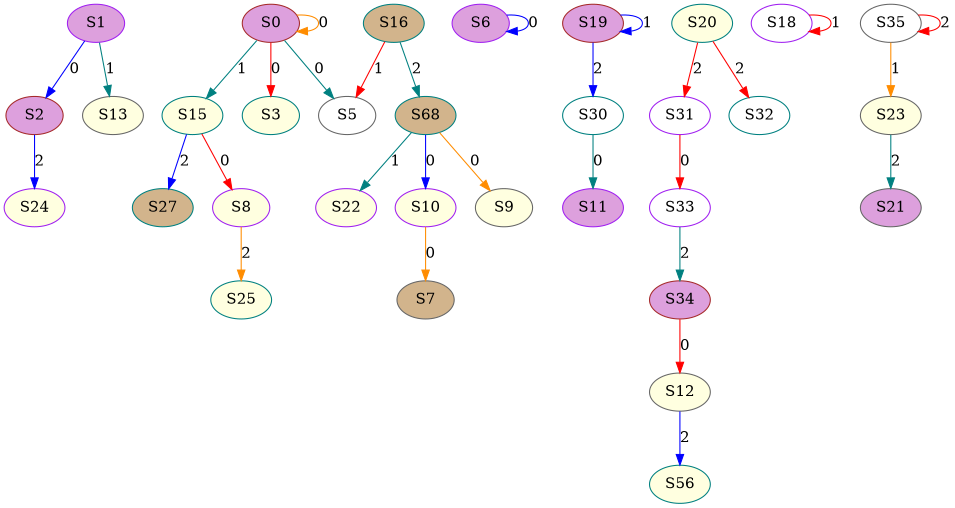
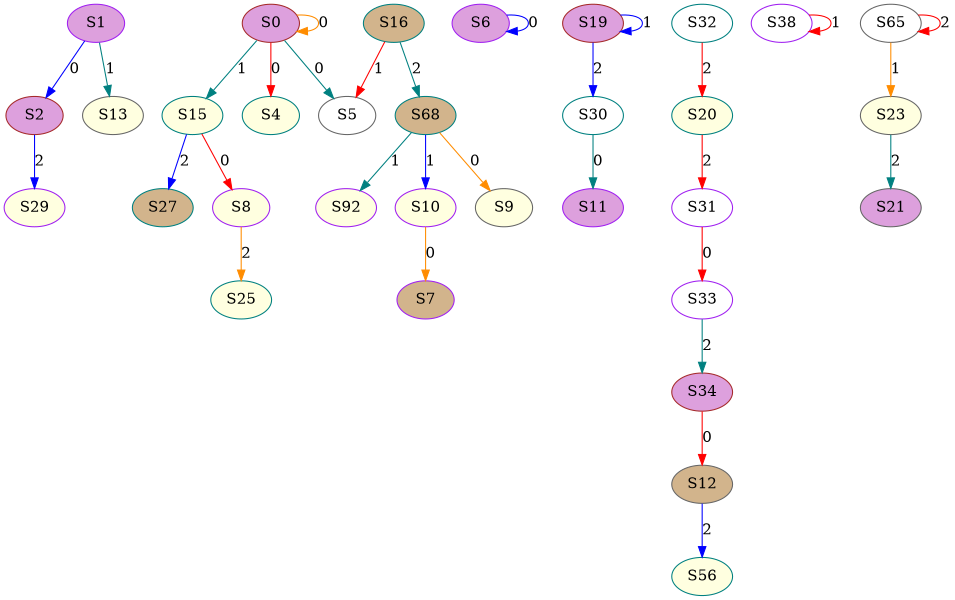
node "S18": label "S18" -> "S38"
node "S35": label "S35" -> "S65"
edge "S20" -> "S32": reversed
node "S3": label "S3" -> "S4"
edge "S68" -> "S10": label "0" -> "1"
node "S24": label "S24" -> "S29"
node "S22": label "S22" -> "S92"
node "S7": color gray40 -> purple
node "S12": fillcolor lightyellow -> tan
